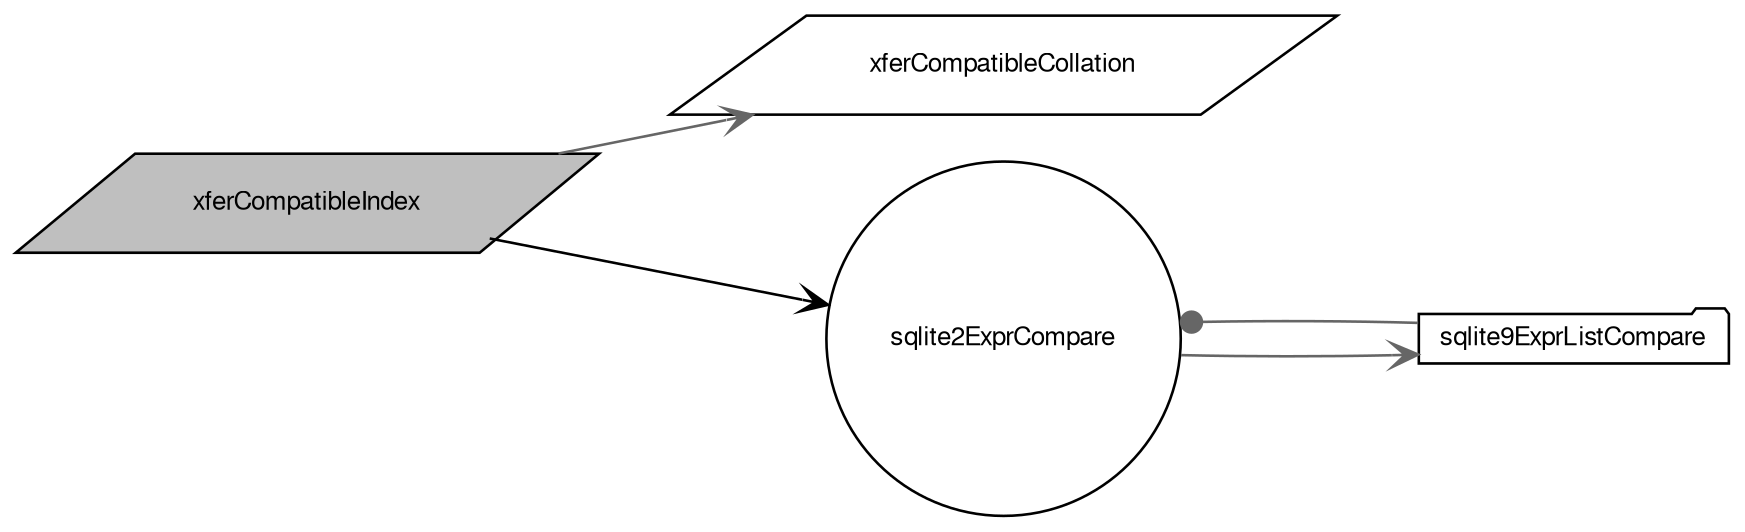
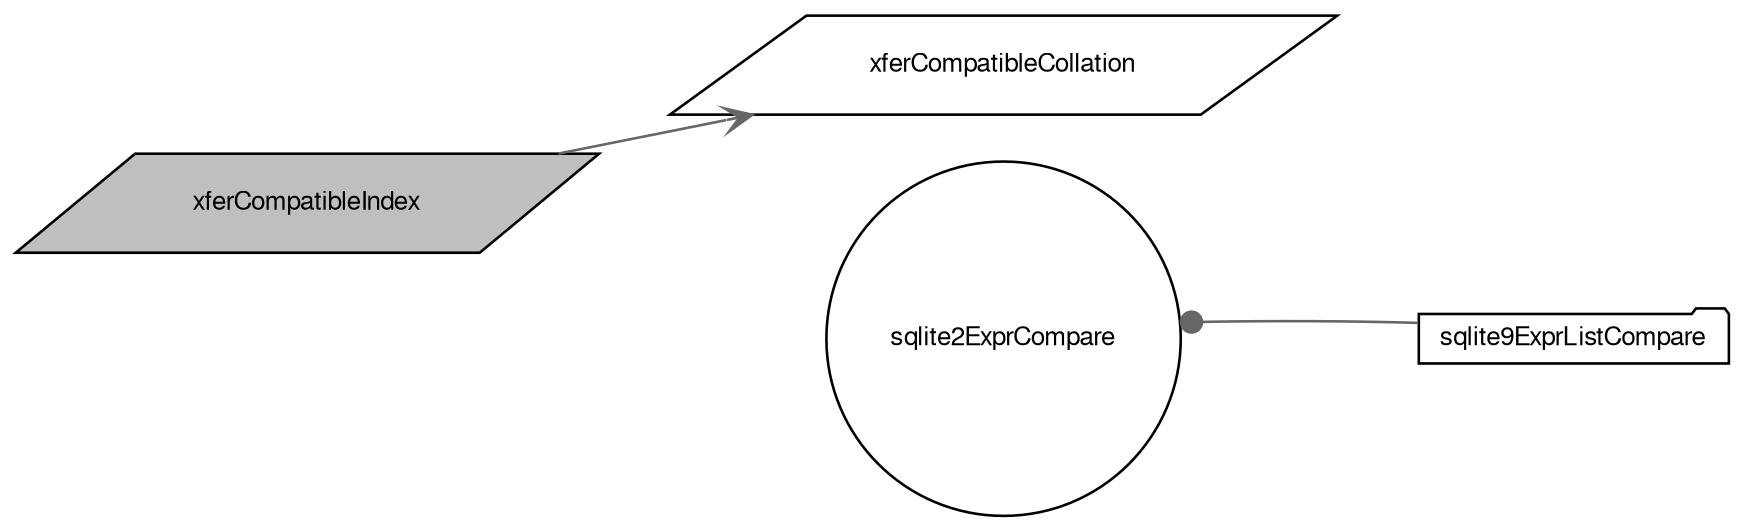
edge "xferCompatibleIndex" -> "sqlite2ExprCompare": removed
edge "sqlite2ExprCompare" -> "sqlite9ExprListCompare": removed
